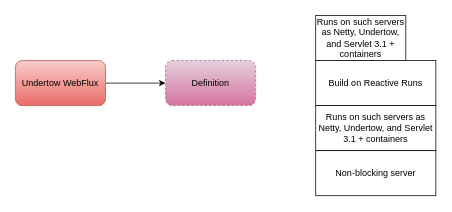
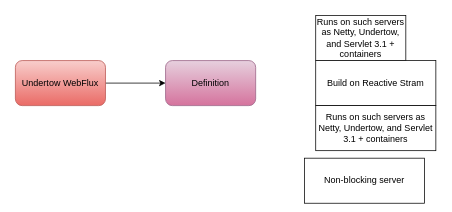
node "Definition": style dashed -> solid
node "Build on Reactive Runs": label "Build on Reactive Runs" -> "Build on Reactive Stram"
node "Non-blocking server": moved (375, 173) -> (364, 180)
